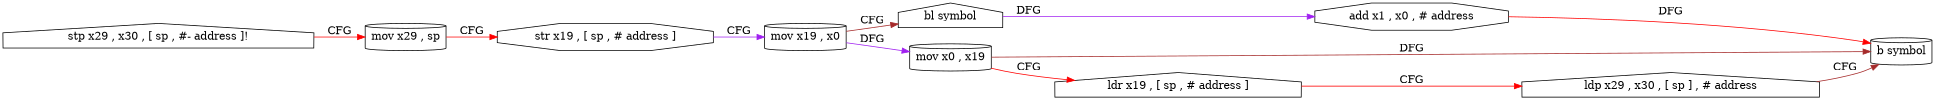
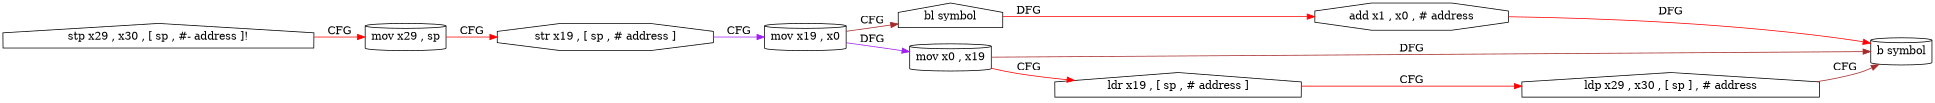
edge "bl symbol" -> "add x1 , x0 , # address": color purple -> red
